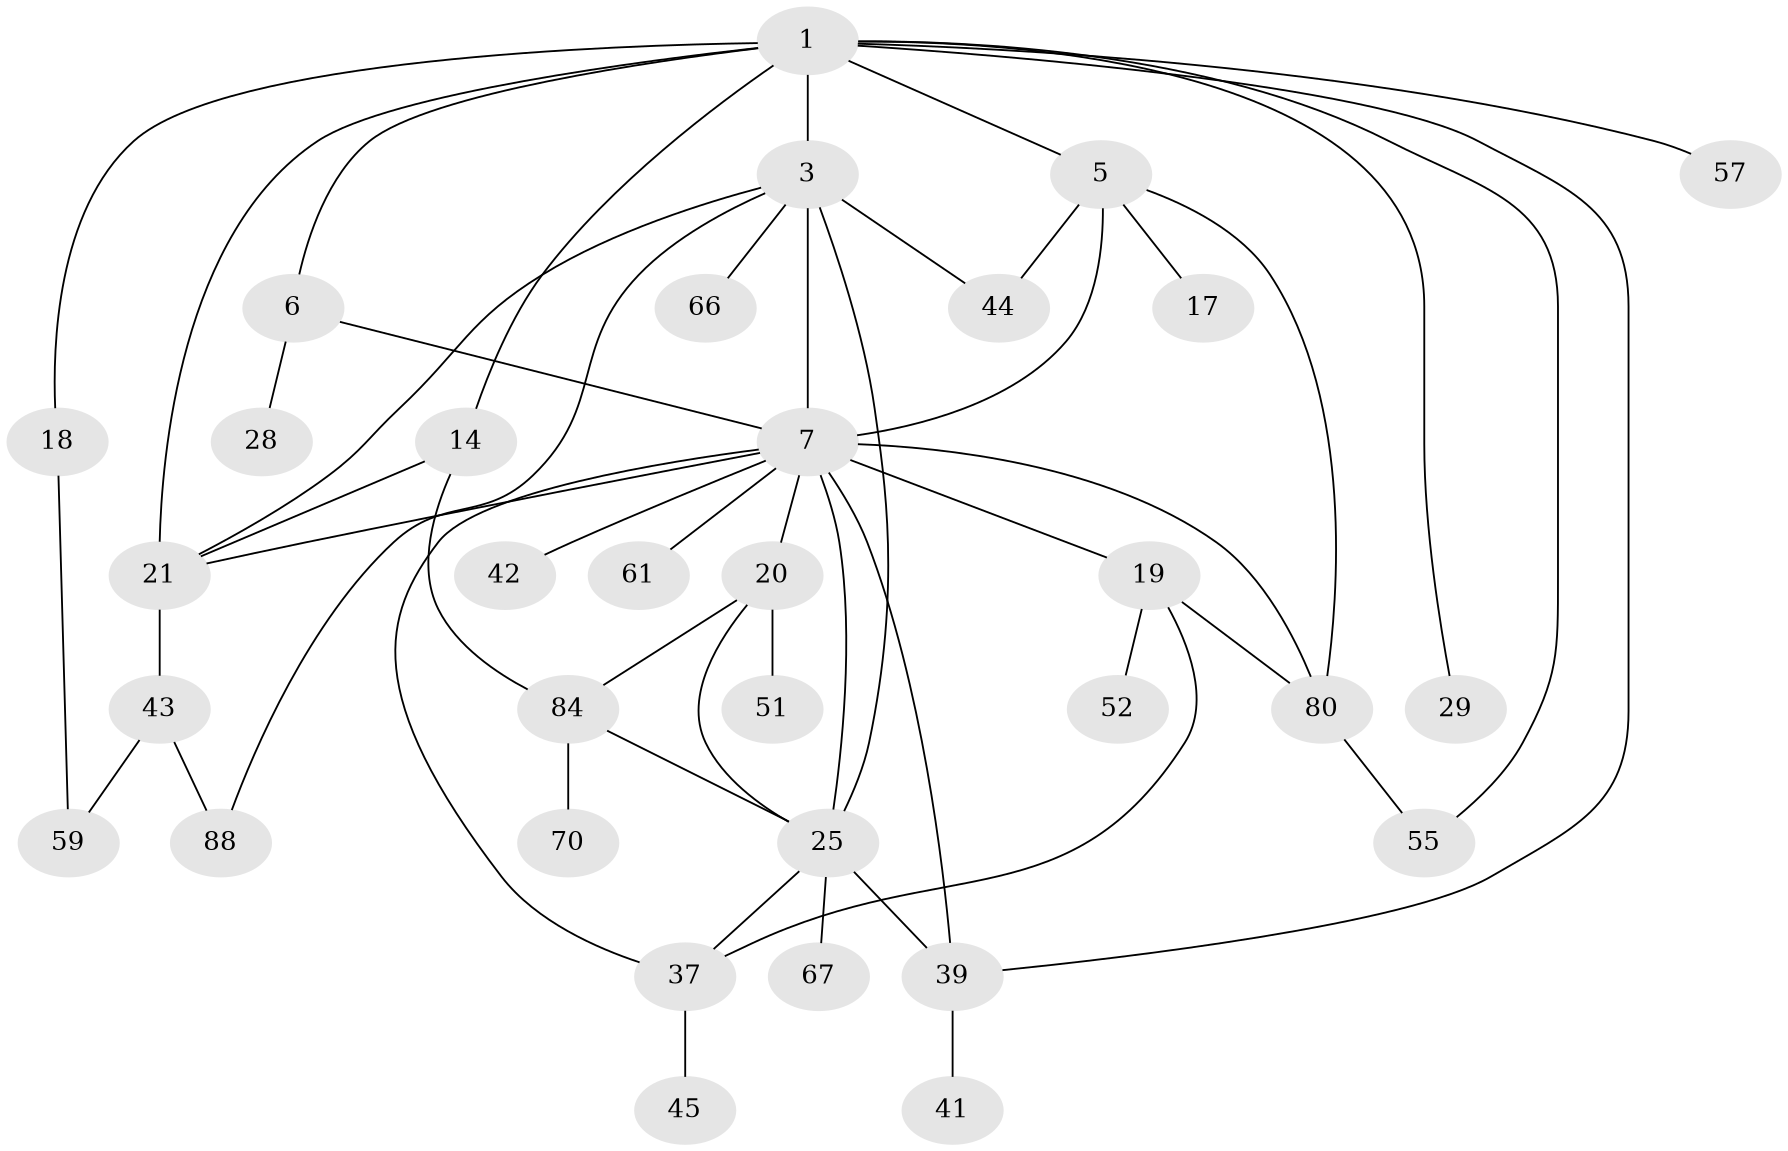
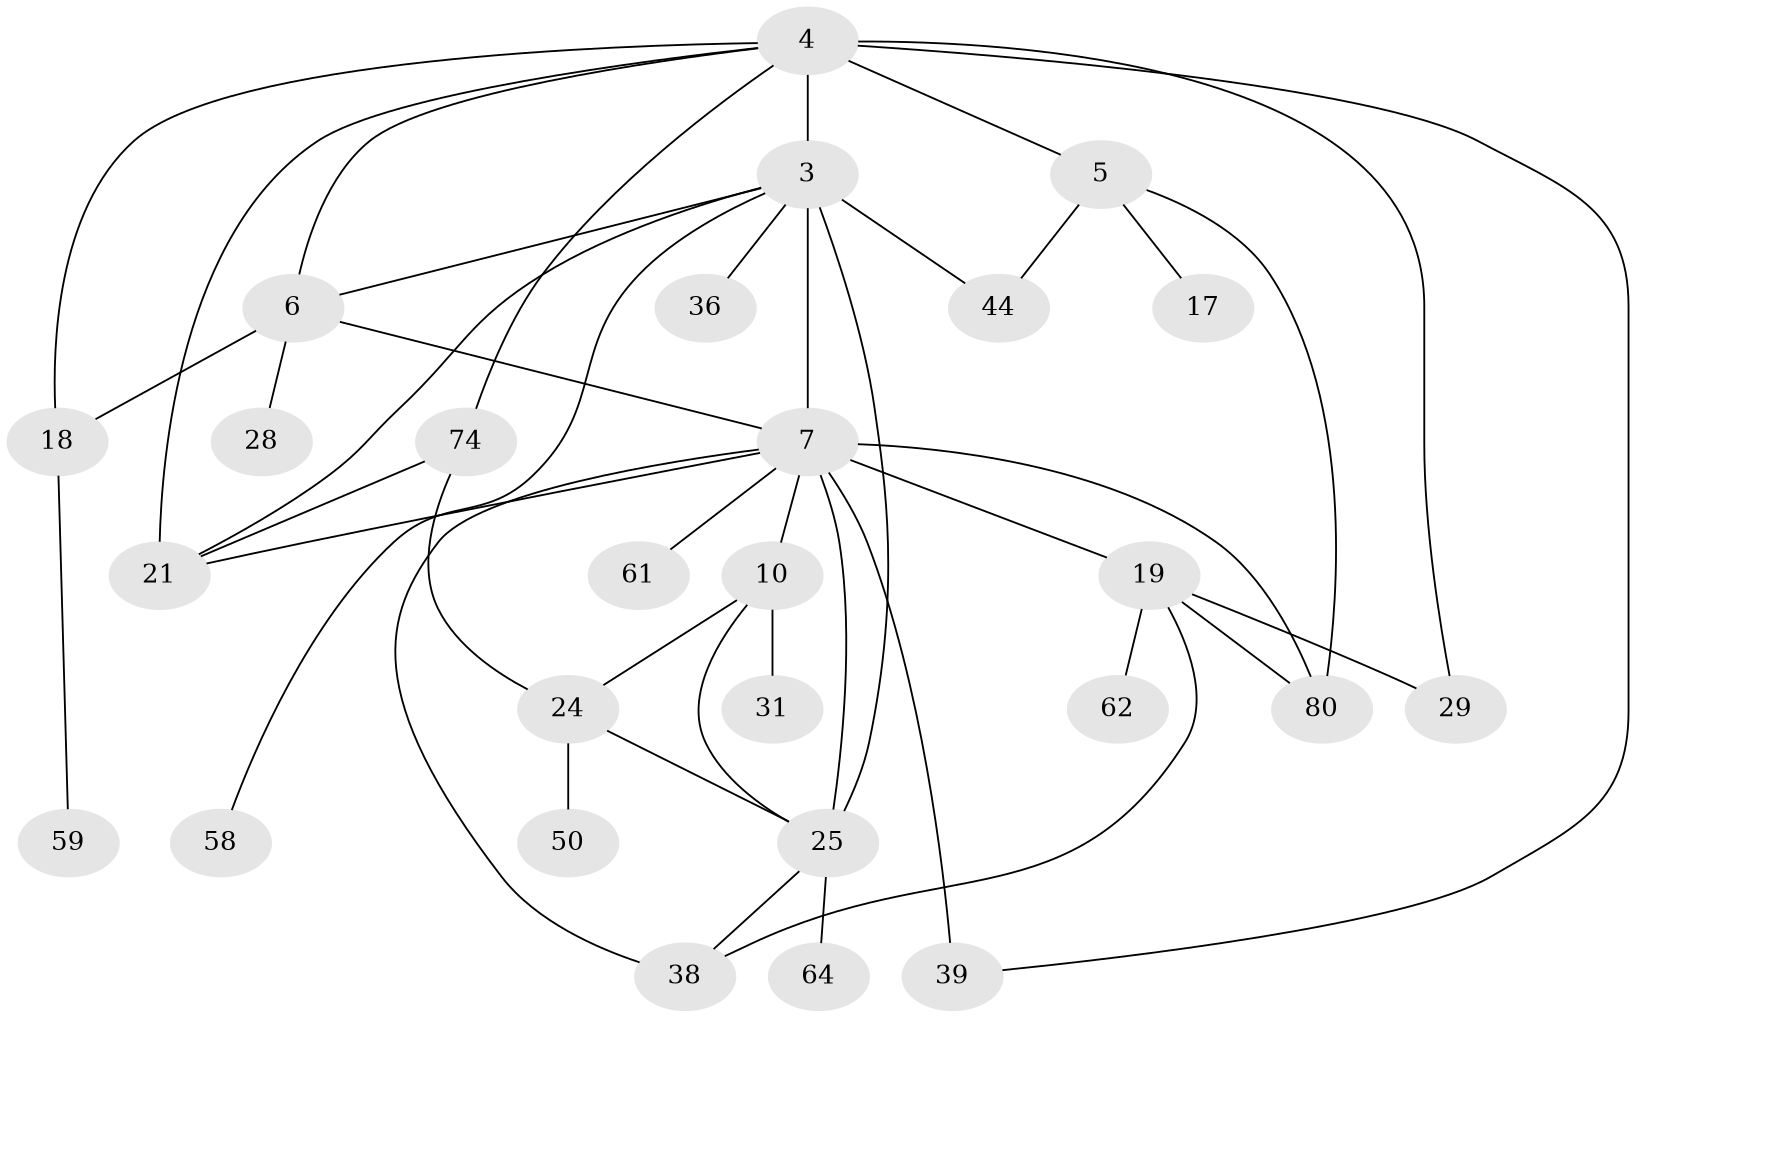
node "1": label "1" -> "4"
node "57": removed
edge "3" -- "6": added
node "66": label "66" -> "36"
edge "5" -- "7": removed
edge "6" -- "18": added
node "14": label "14" -> "74"
node "42": removed
node "20": label "20" -> "10"
edge "19" -- "29": added
node "43": removed
node "84": label "84" -> "24"
node "51": label "51" -> "31"
node "52": label "52" -> "62"
node "88": label "88" -> "58"
node "70": label "70" -> "50"
node "55": removed
edge "25" -- "39": removed
node "37": label "37" -> "38"
node "67": label "67" -> "64"
node "45": removed
node "41": removed
